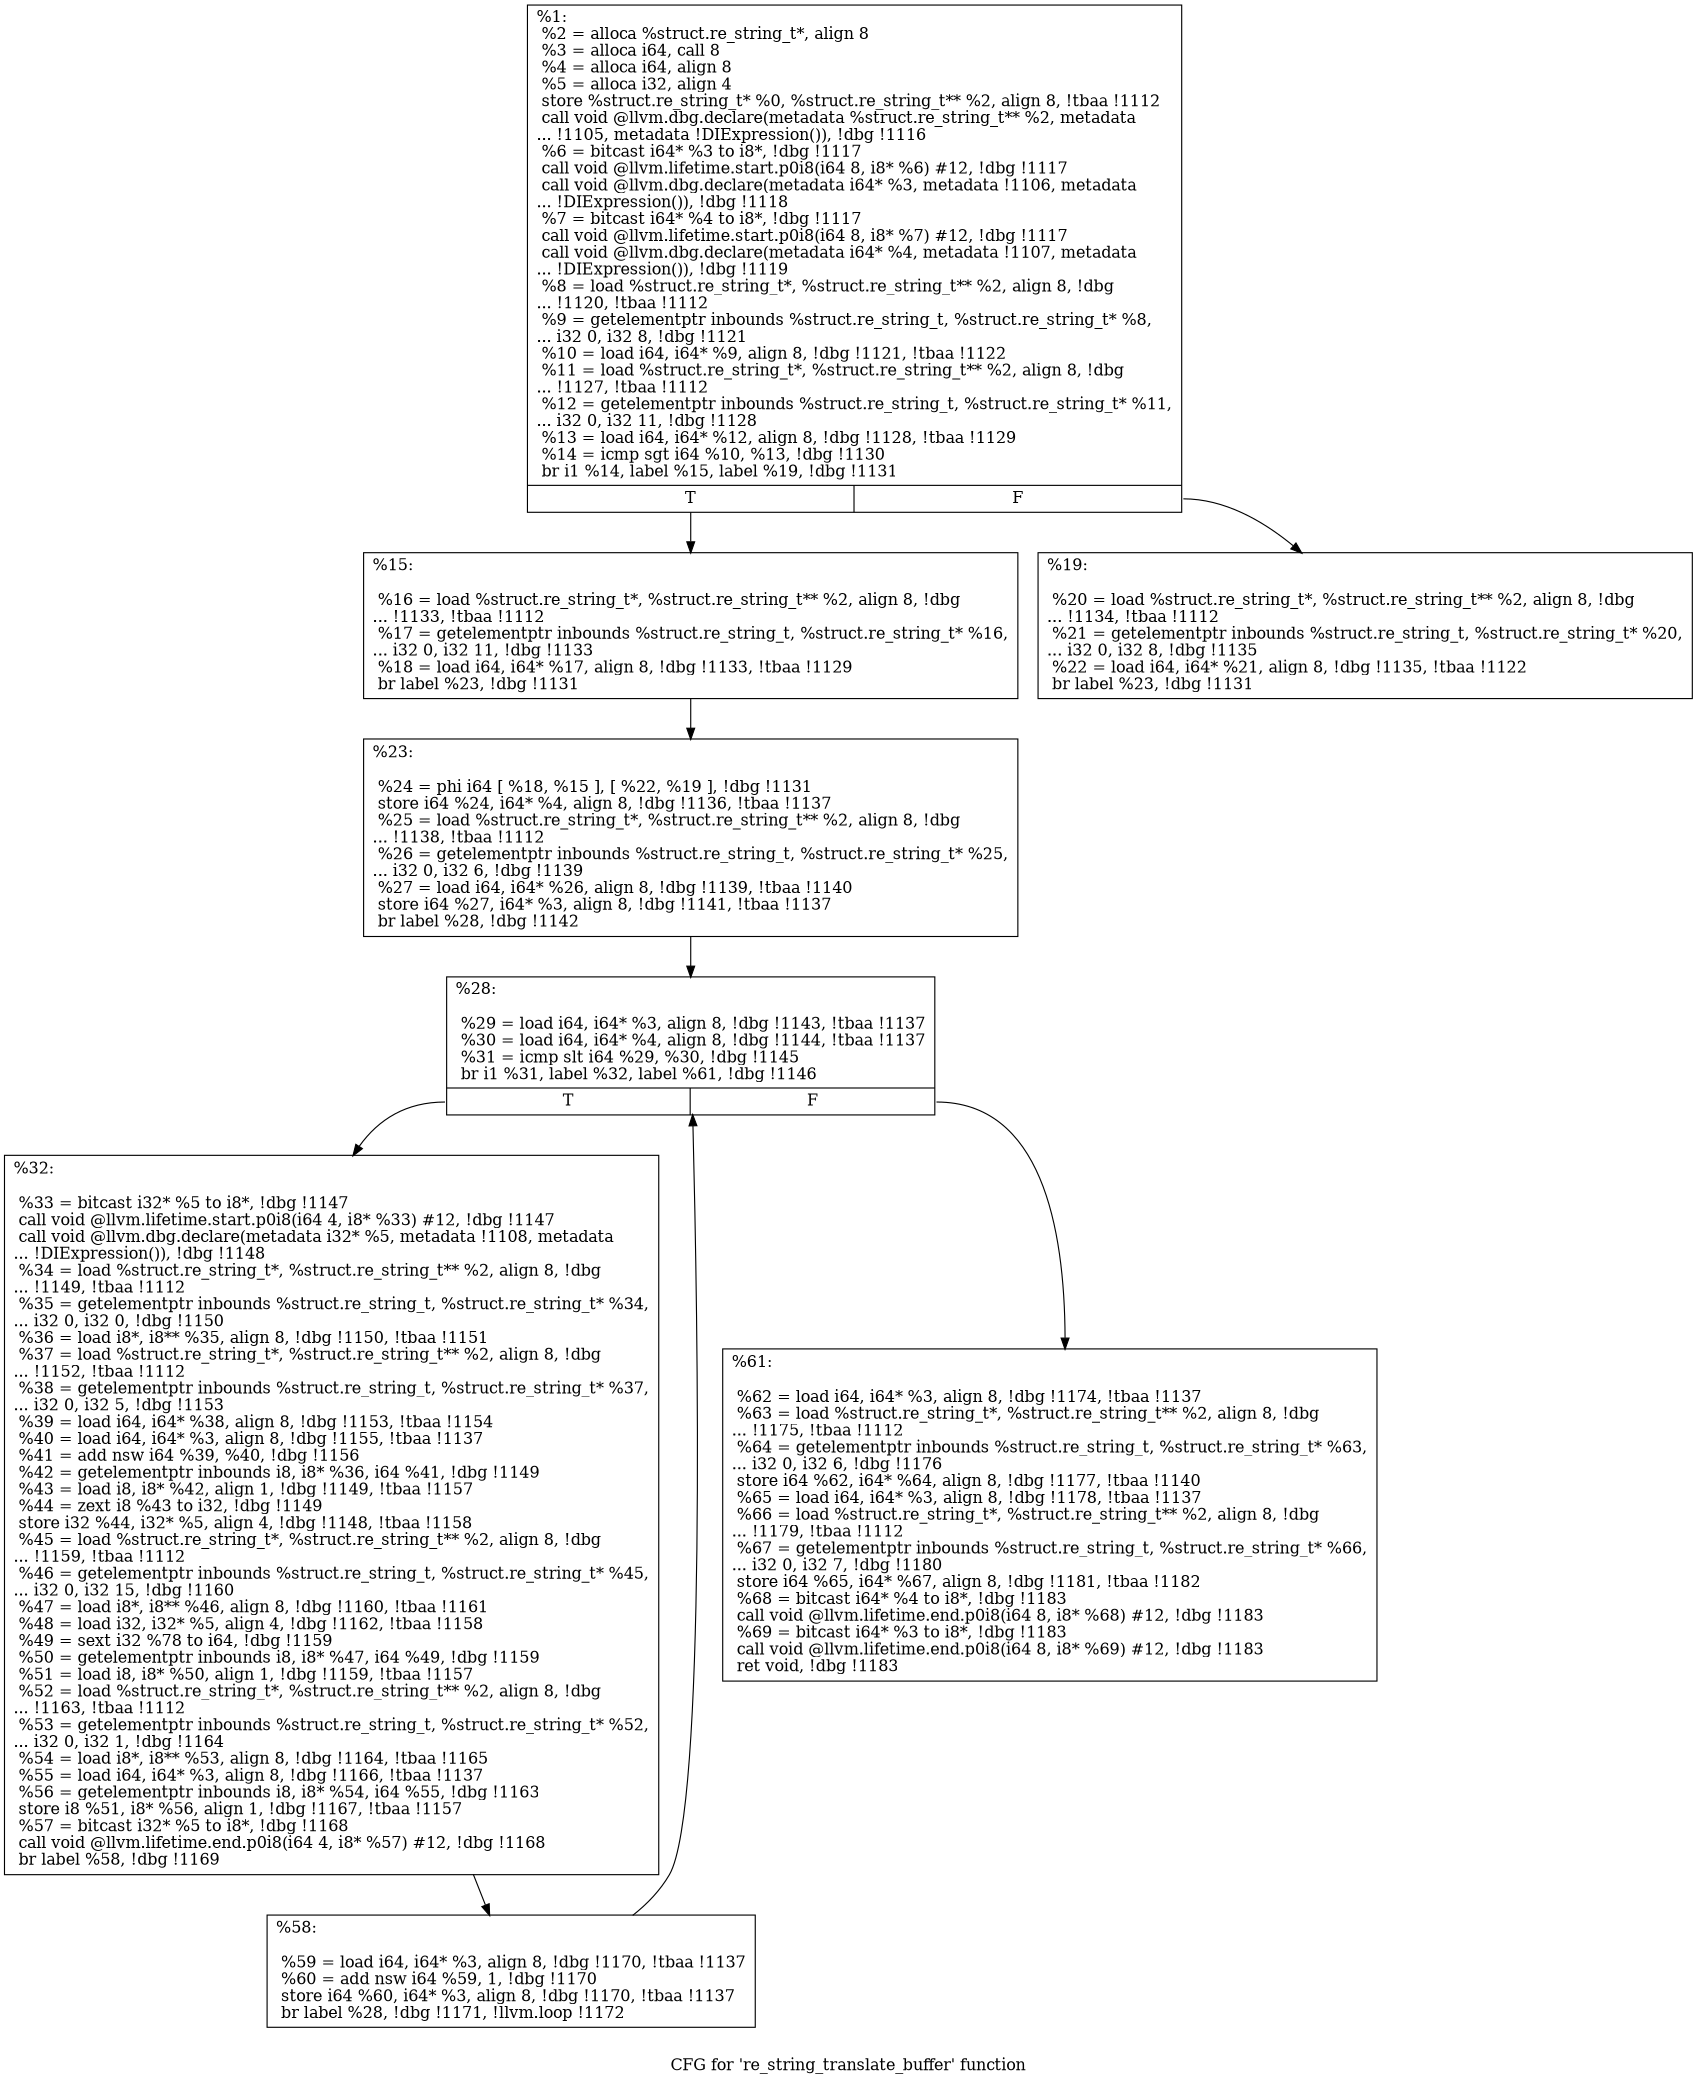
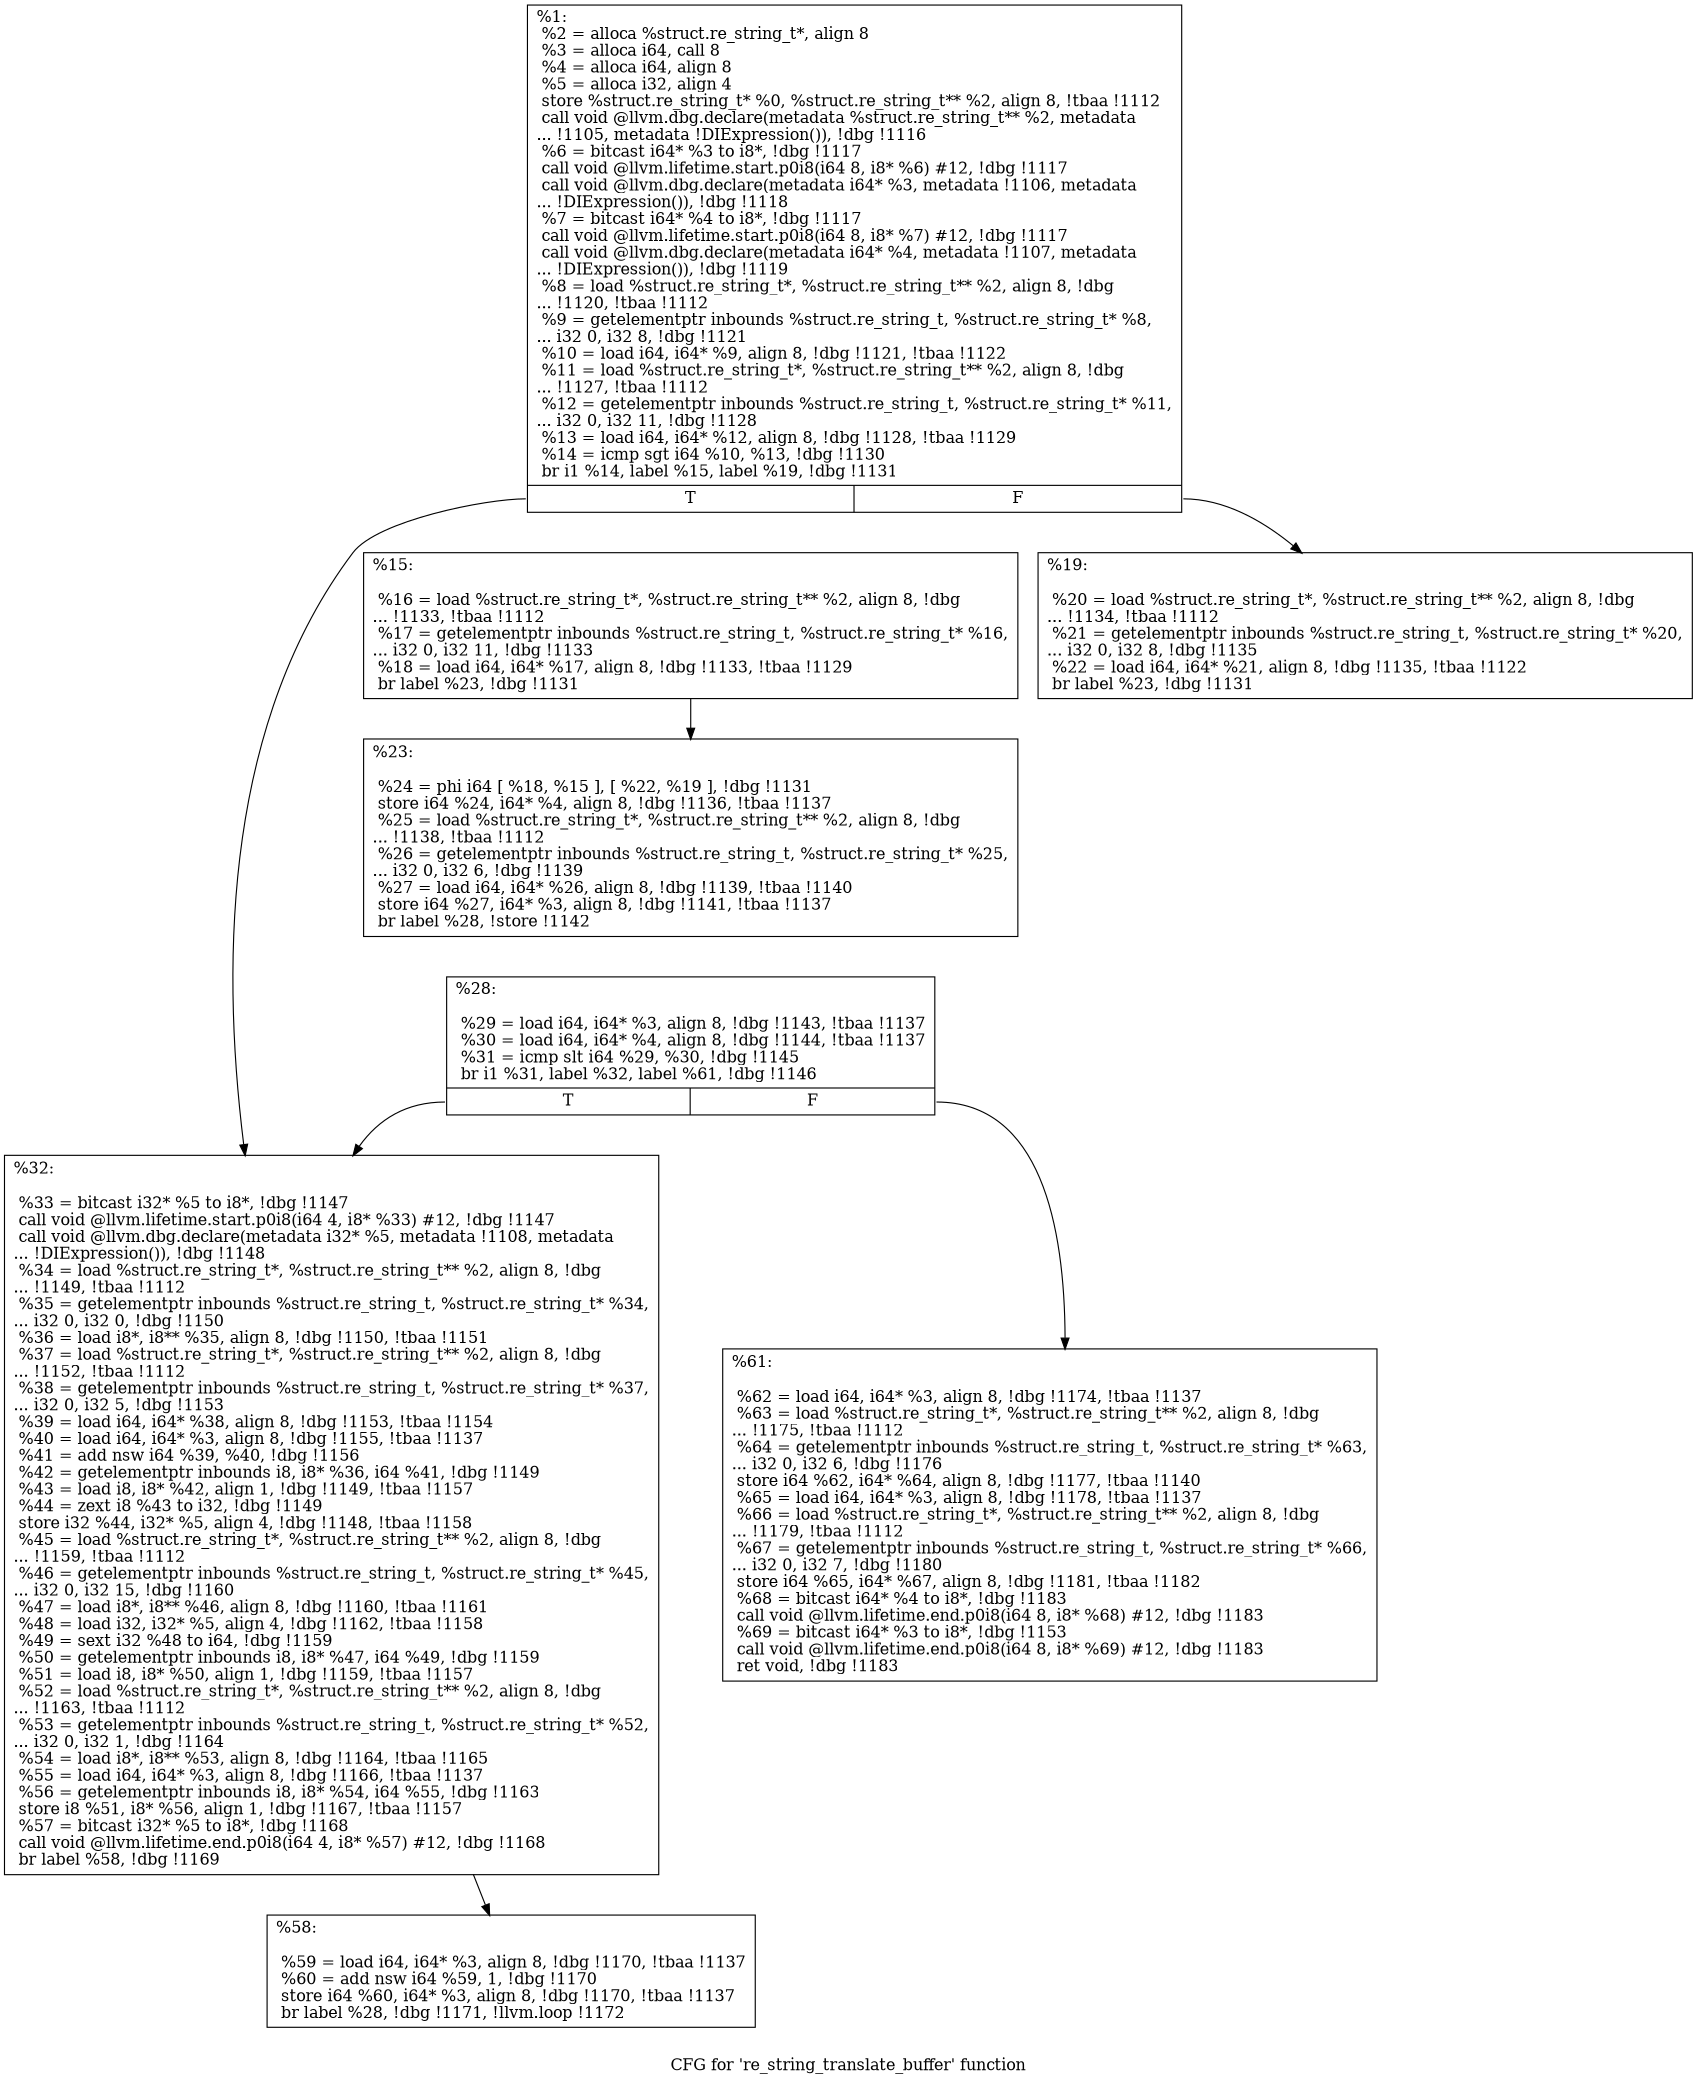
edge "%1:" -> "%15:": now "%1:" -> "%32:"
node "%23:": text "br label %28, !dbg !1142" -> "br label %28, !store !1142"
edge "%23:" -> "%28:": removed
edge "%58:" -> "%28:": removed
node "%61:": text "%69 = bitcast i64* %3 to i8*, !dbg !1183" -> "%69 = bitcast i64* %3 to i8*, !dbg !1153"
node "%32:": text "%49 = sext i32 %78 to i64, !dbg !1159" -> "%49 = sext i32 %48 to i64, !dbg !1159"
